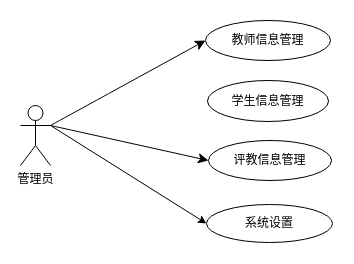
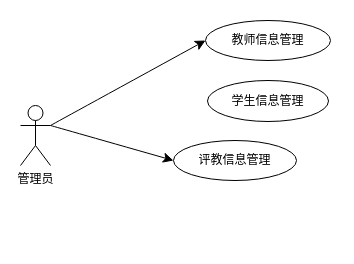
node "评教信息管理": moved (270, 161) -> (235, 161)
edge "管理员" -> "系统设置": removed
node "系统设置": removed
